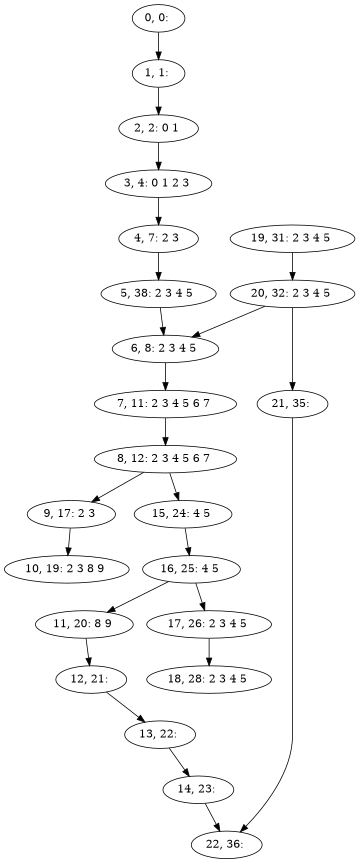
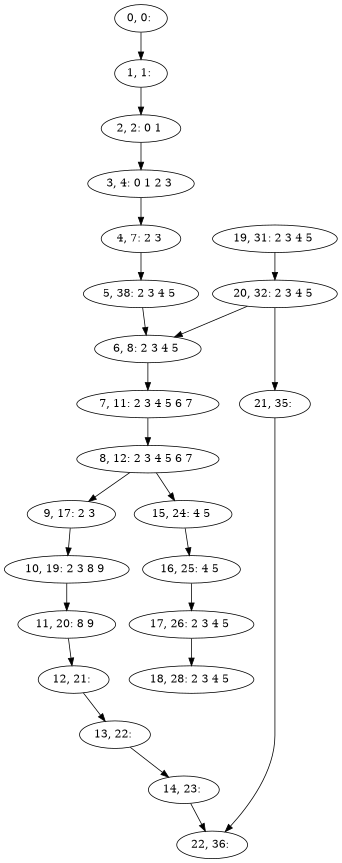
edge "16, 25: 4 5" -> "11, 20: 8 9": now "10, 19: 2 3 8 9" -> "11, 20: 8 9"
